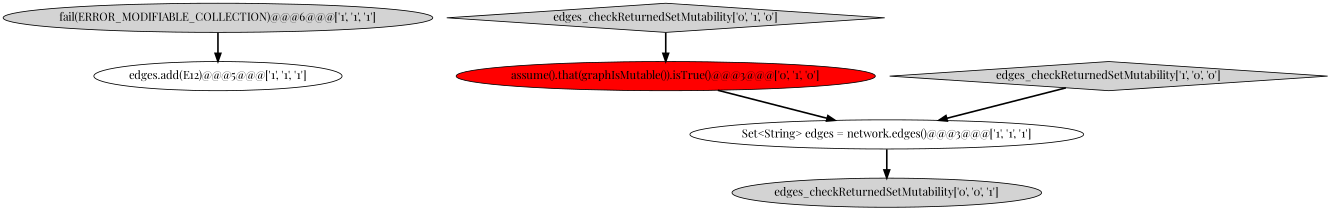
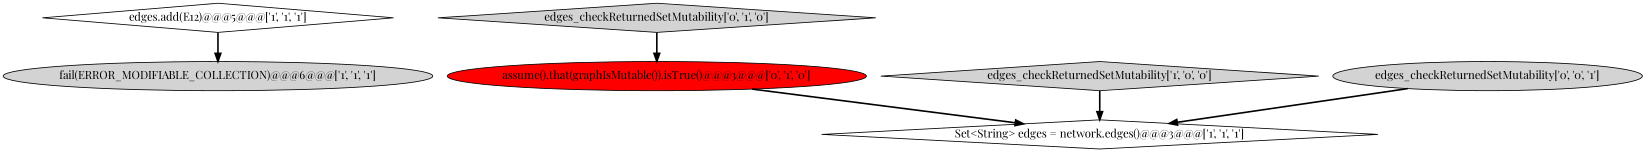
edge "fail(ERROR_MODIFIABLE_COLLECTION)@@@6@@@['1', '1', '1']" -> "edges.add(E12)@@@5@@@['1', '1', '1']": reversed
node "edges.add(E12)@@@5@@@['1', '1', '1']": shape ellipse -> diamond
node "Set<String> edges = network.edges()@@@3@@@['1', '1', '1']": shape ellipse -> diamond
edge "Set<String> edges = network.edges()@@@3@@@['1', '1', '1']" -> "edges_checkReturnedSetMutability['0', '0', '1']": reversed
